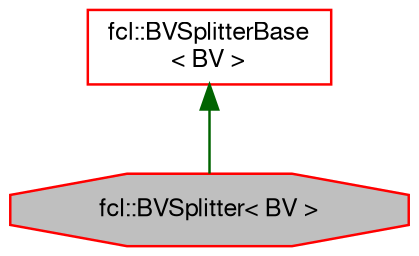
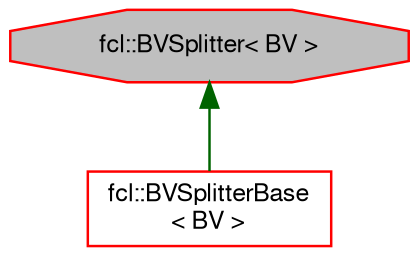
edge "fcl::BVSplitter< BV >" -> "fcl::BVSplitterBase < BV >": reversed
